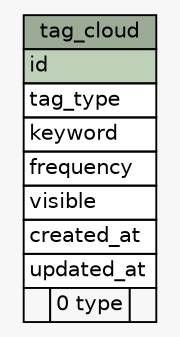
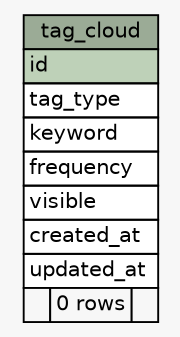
node "tag_cloud": text "0 type" -> "0 rows"
